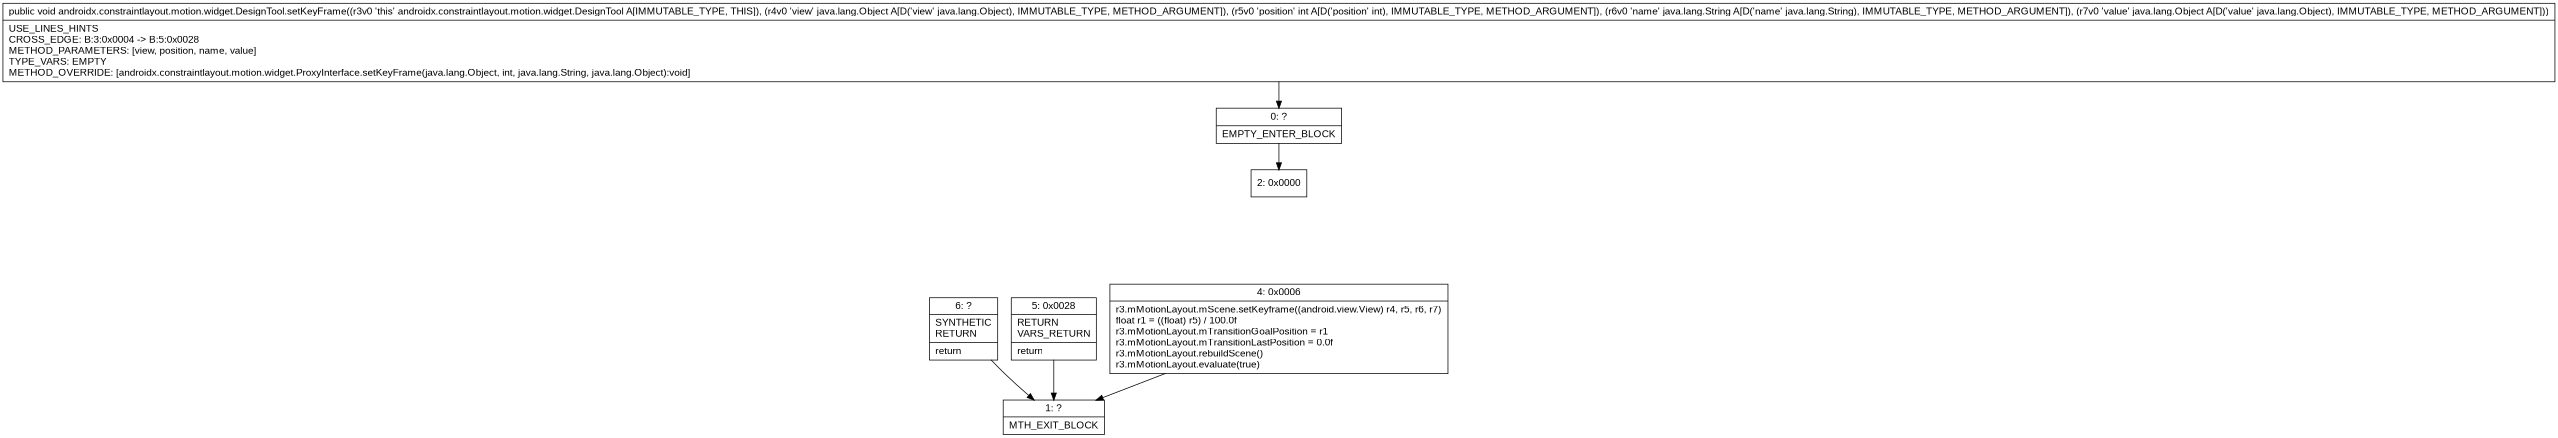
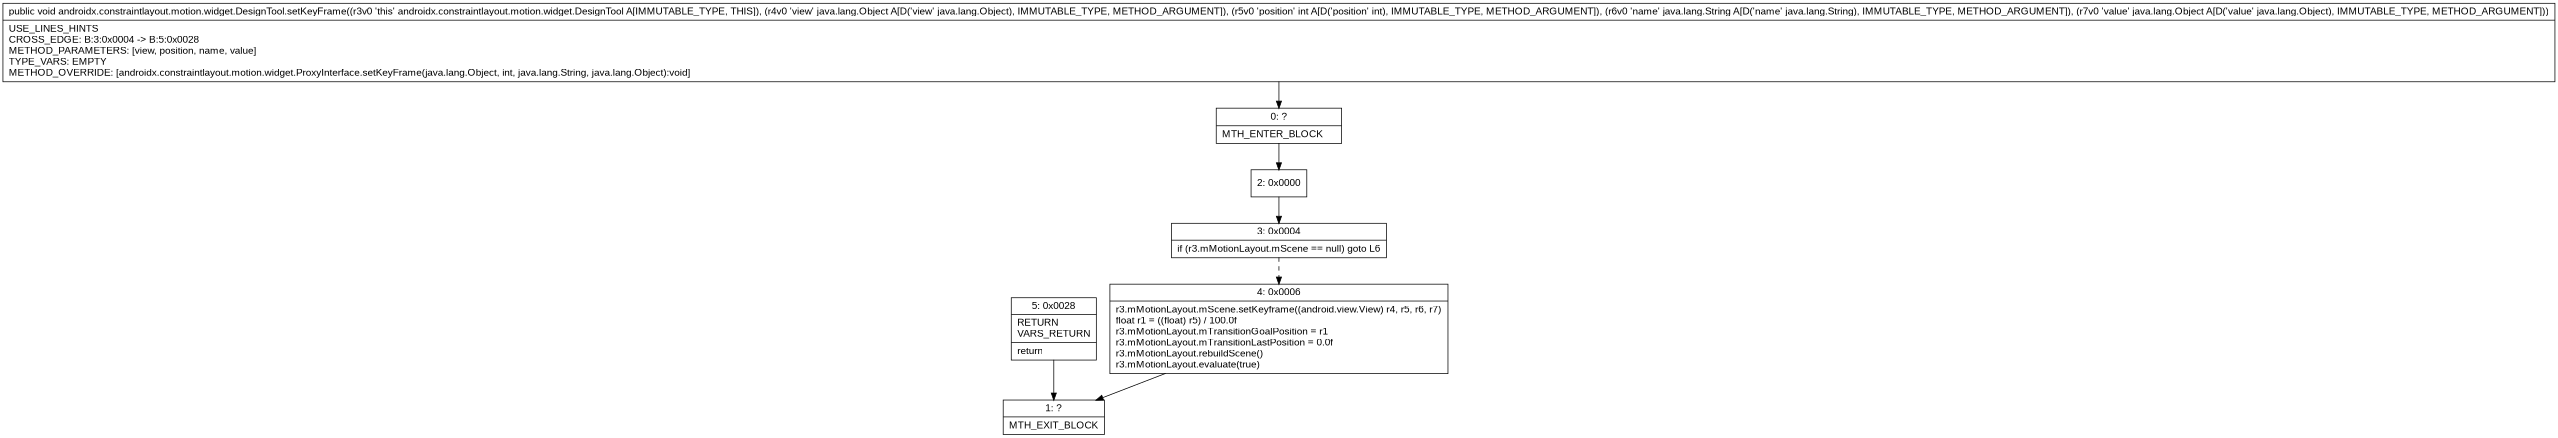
node "0: ?": text "EMPTY_ENTER_BLOCK" -> "MTH_ENTER_BLOCK"
node "3: 0x0004": added
node "6: ?": removed
